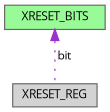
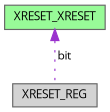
node "XRESET_BITS": label "XRESET_BITS" -> "XRESET_XRESET"
